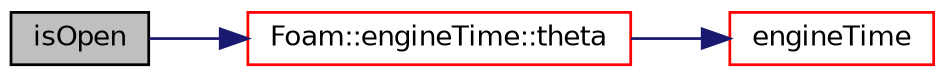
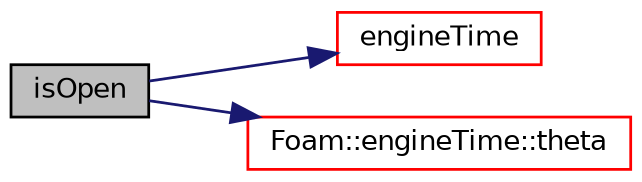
edge "Foam::engineTime::theta" -> "engineTime": now "isOpen" -> "engineTime"
